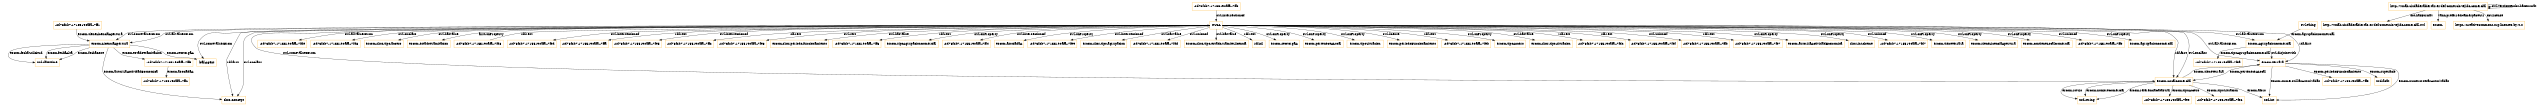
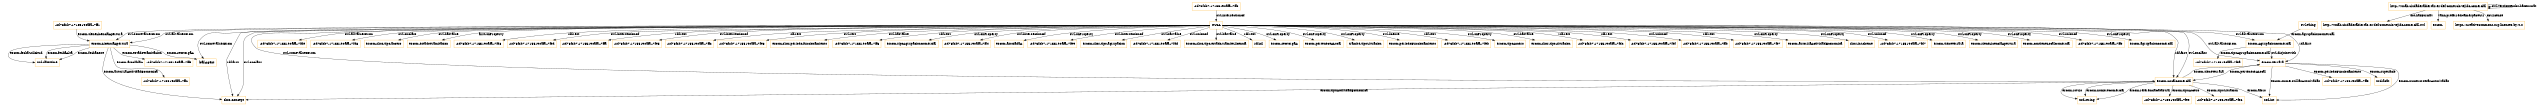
edge "-2d73f2b7:17155190afa:-7fd6" -> "NULL": reversed
node "escom:tipoSituacion": label "escom:tipoSituacion" -> "tramite:tipoSituacion"
edge "-2d73f2b7:17155190afa:-7ff9" -> "-2d73f2b7:17155190afa:-7ffc": now "escom:LicenciaApertura" -> "-2d73f2b7:17155190afa:-7ffc"
edge "escom:LocalComercial" -> "skos:Concept": added, label "escom:tipoActividadEconomica"
